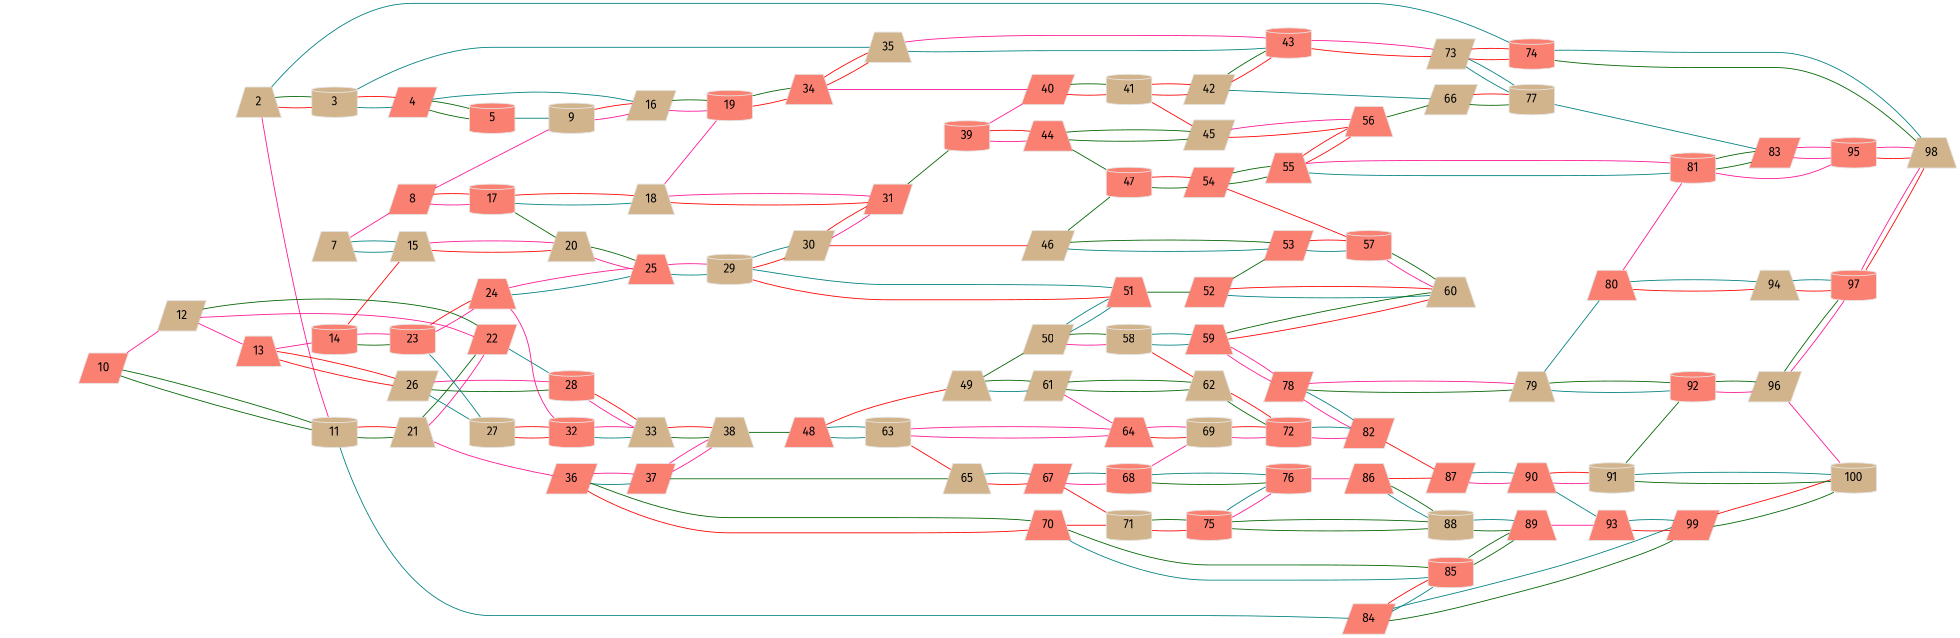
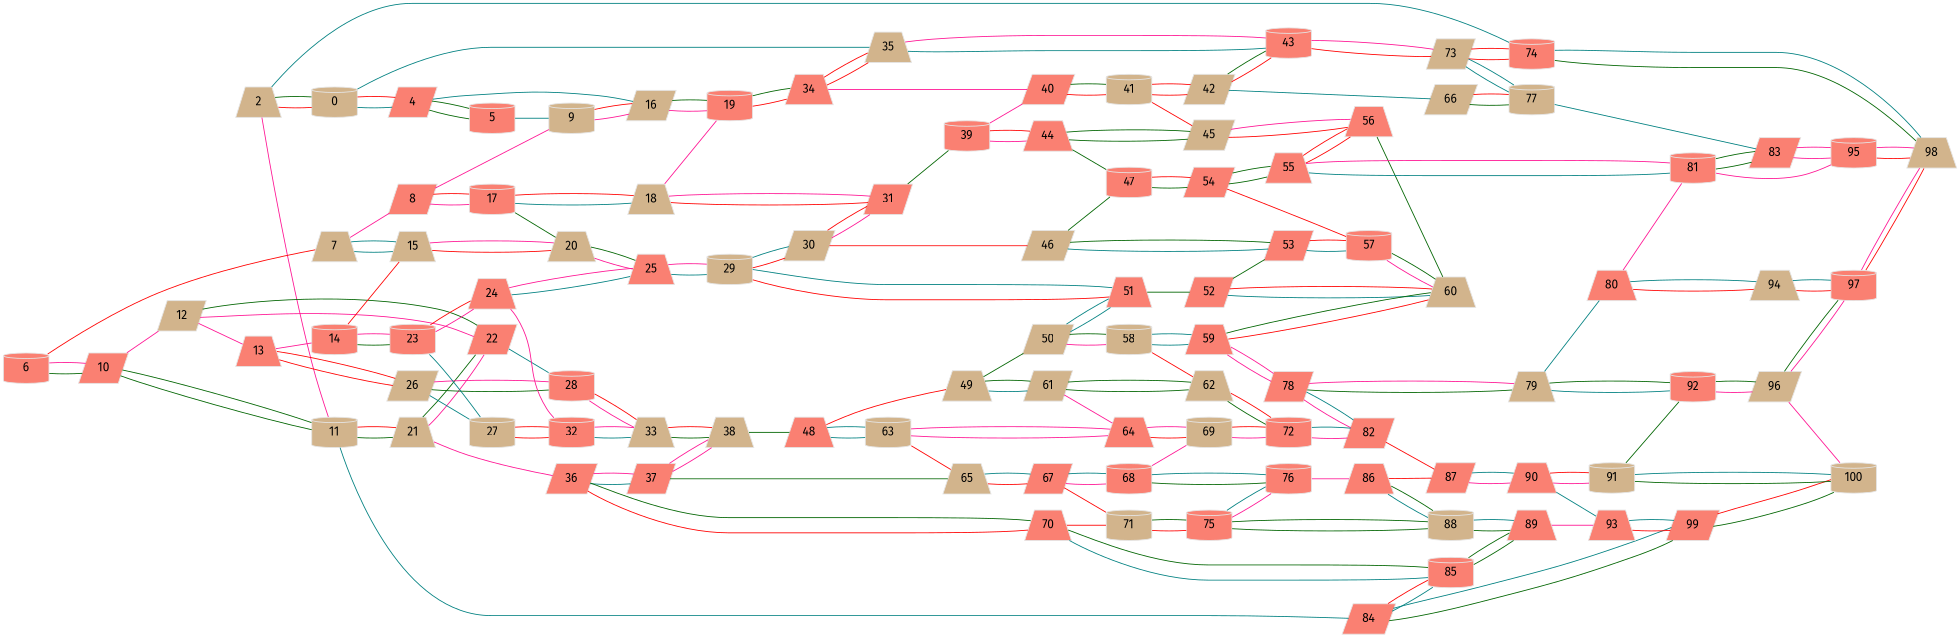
node "3": label "3" -> "0"
edge "66" -- "56": now "60" -- "56"
node "6": added
